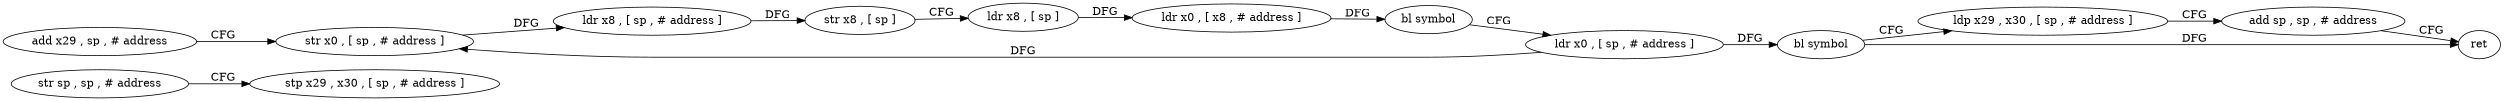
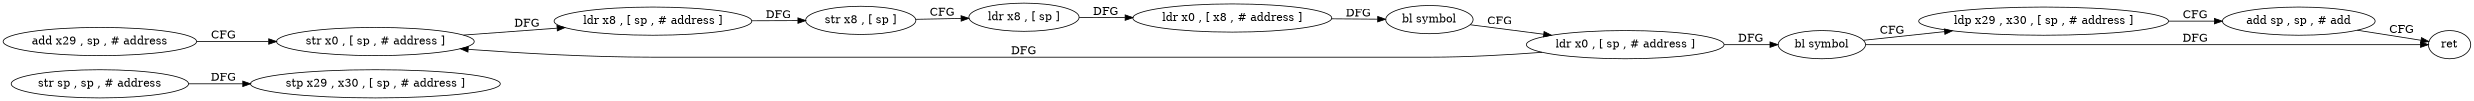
node "add sp , sp , # address": label "add sp , sp , # address" -> "add sp , sp , # add"
edge "str sp , sp , # address" -> "stp x29 , x30 , [ sp , # address ]": label "CFG" -> "DFG"
